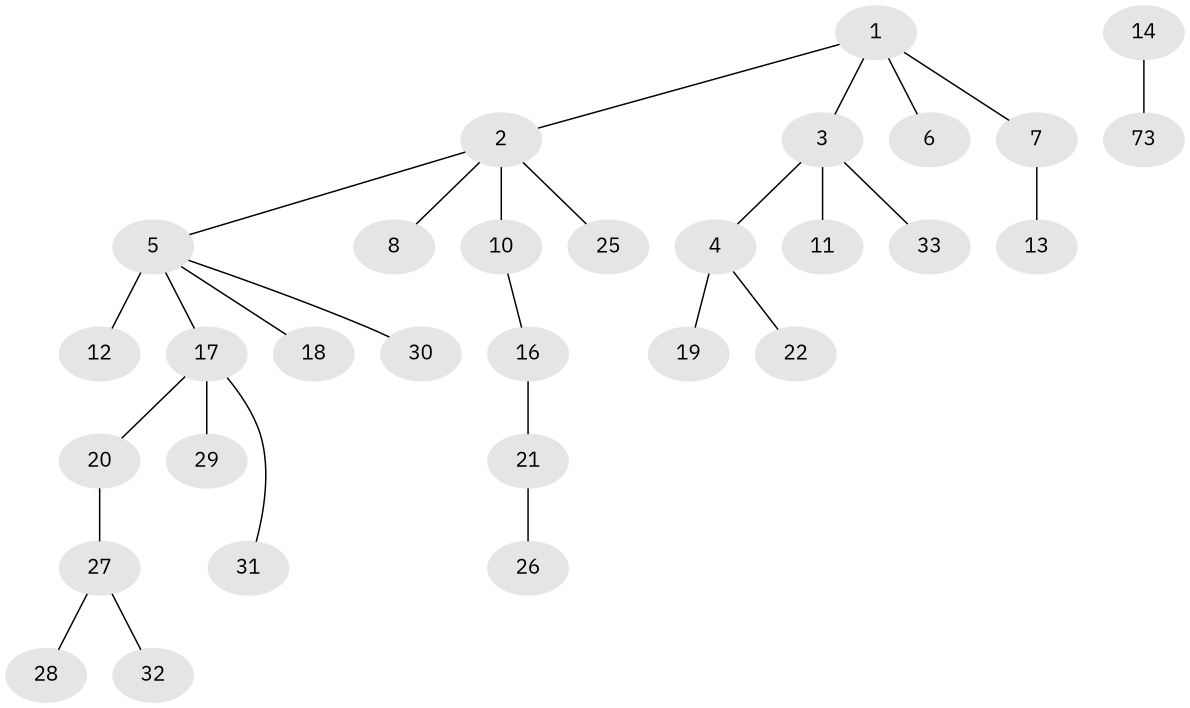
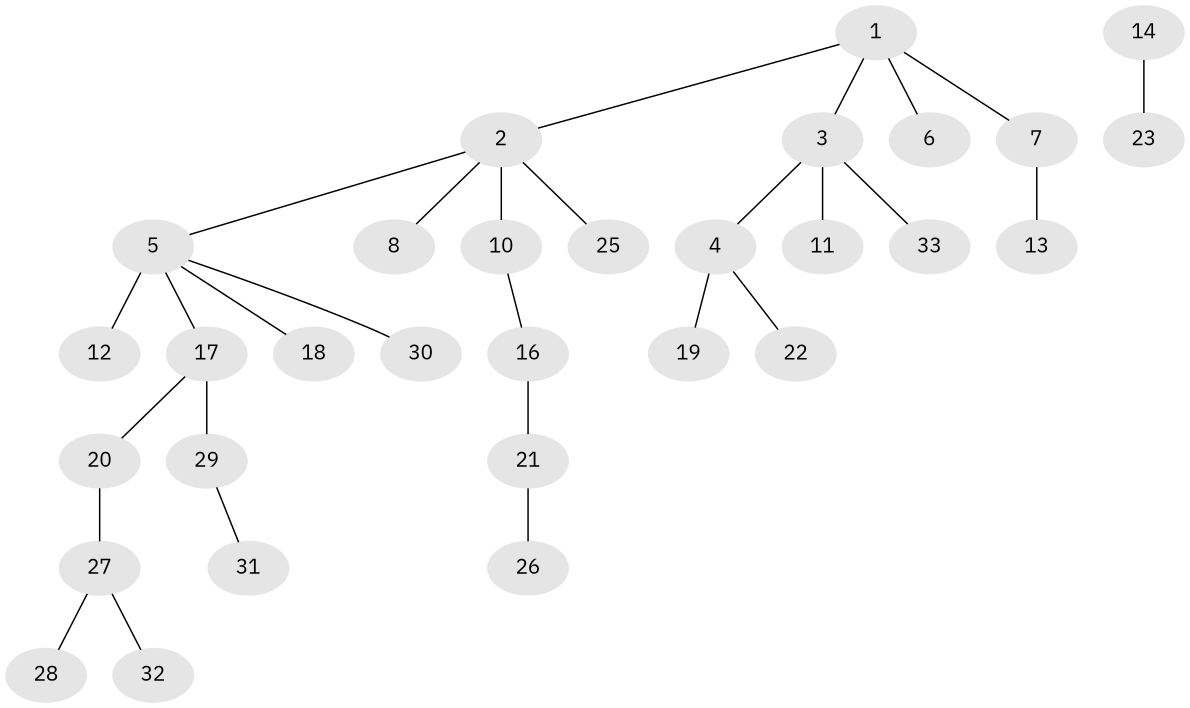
node "73": label "73" -> "23"
edge "17" -- "31": now "29" -- "31"
